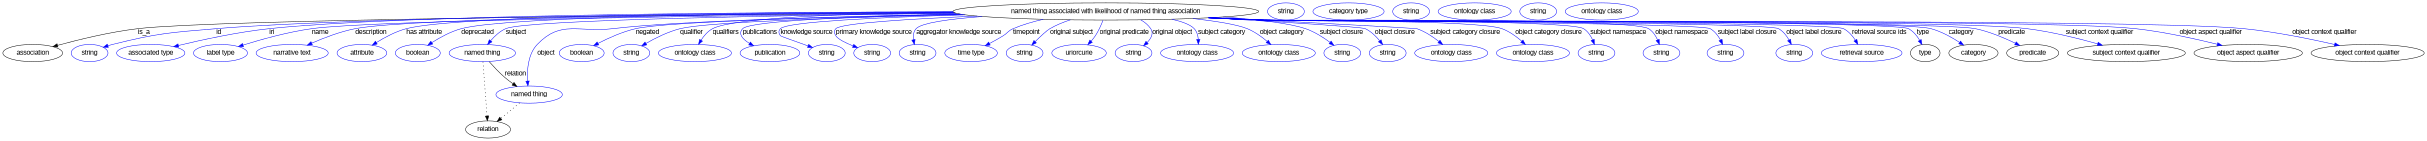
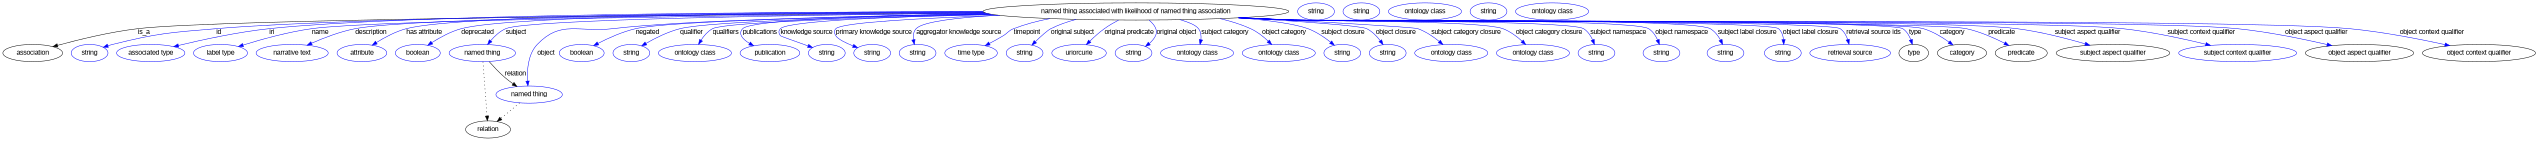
node "category type": removed
node "subject aspect qualifier": added
node "subject context qualifier": color black -> blue
